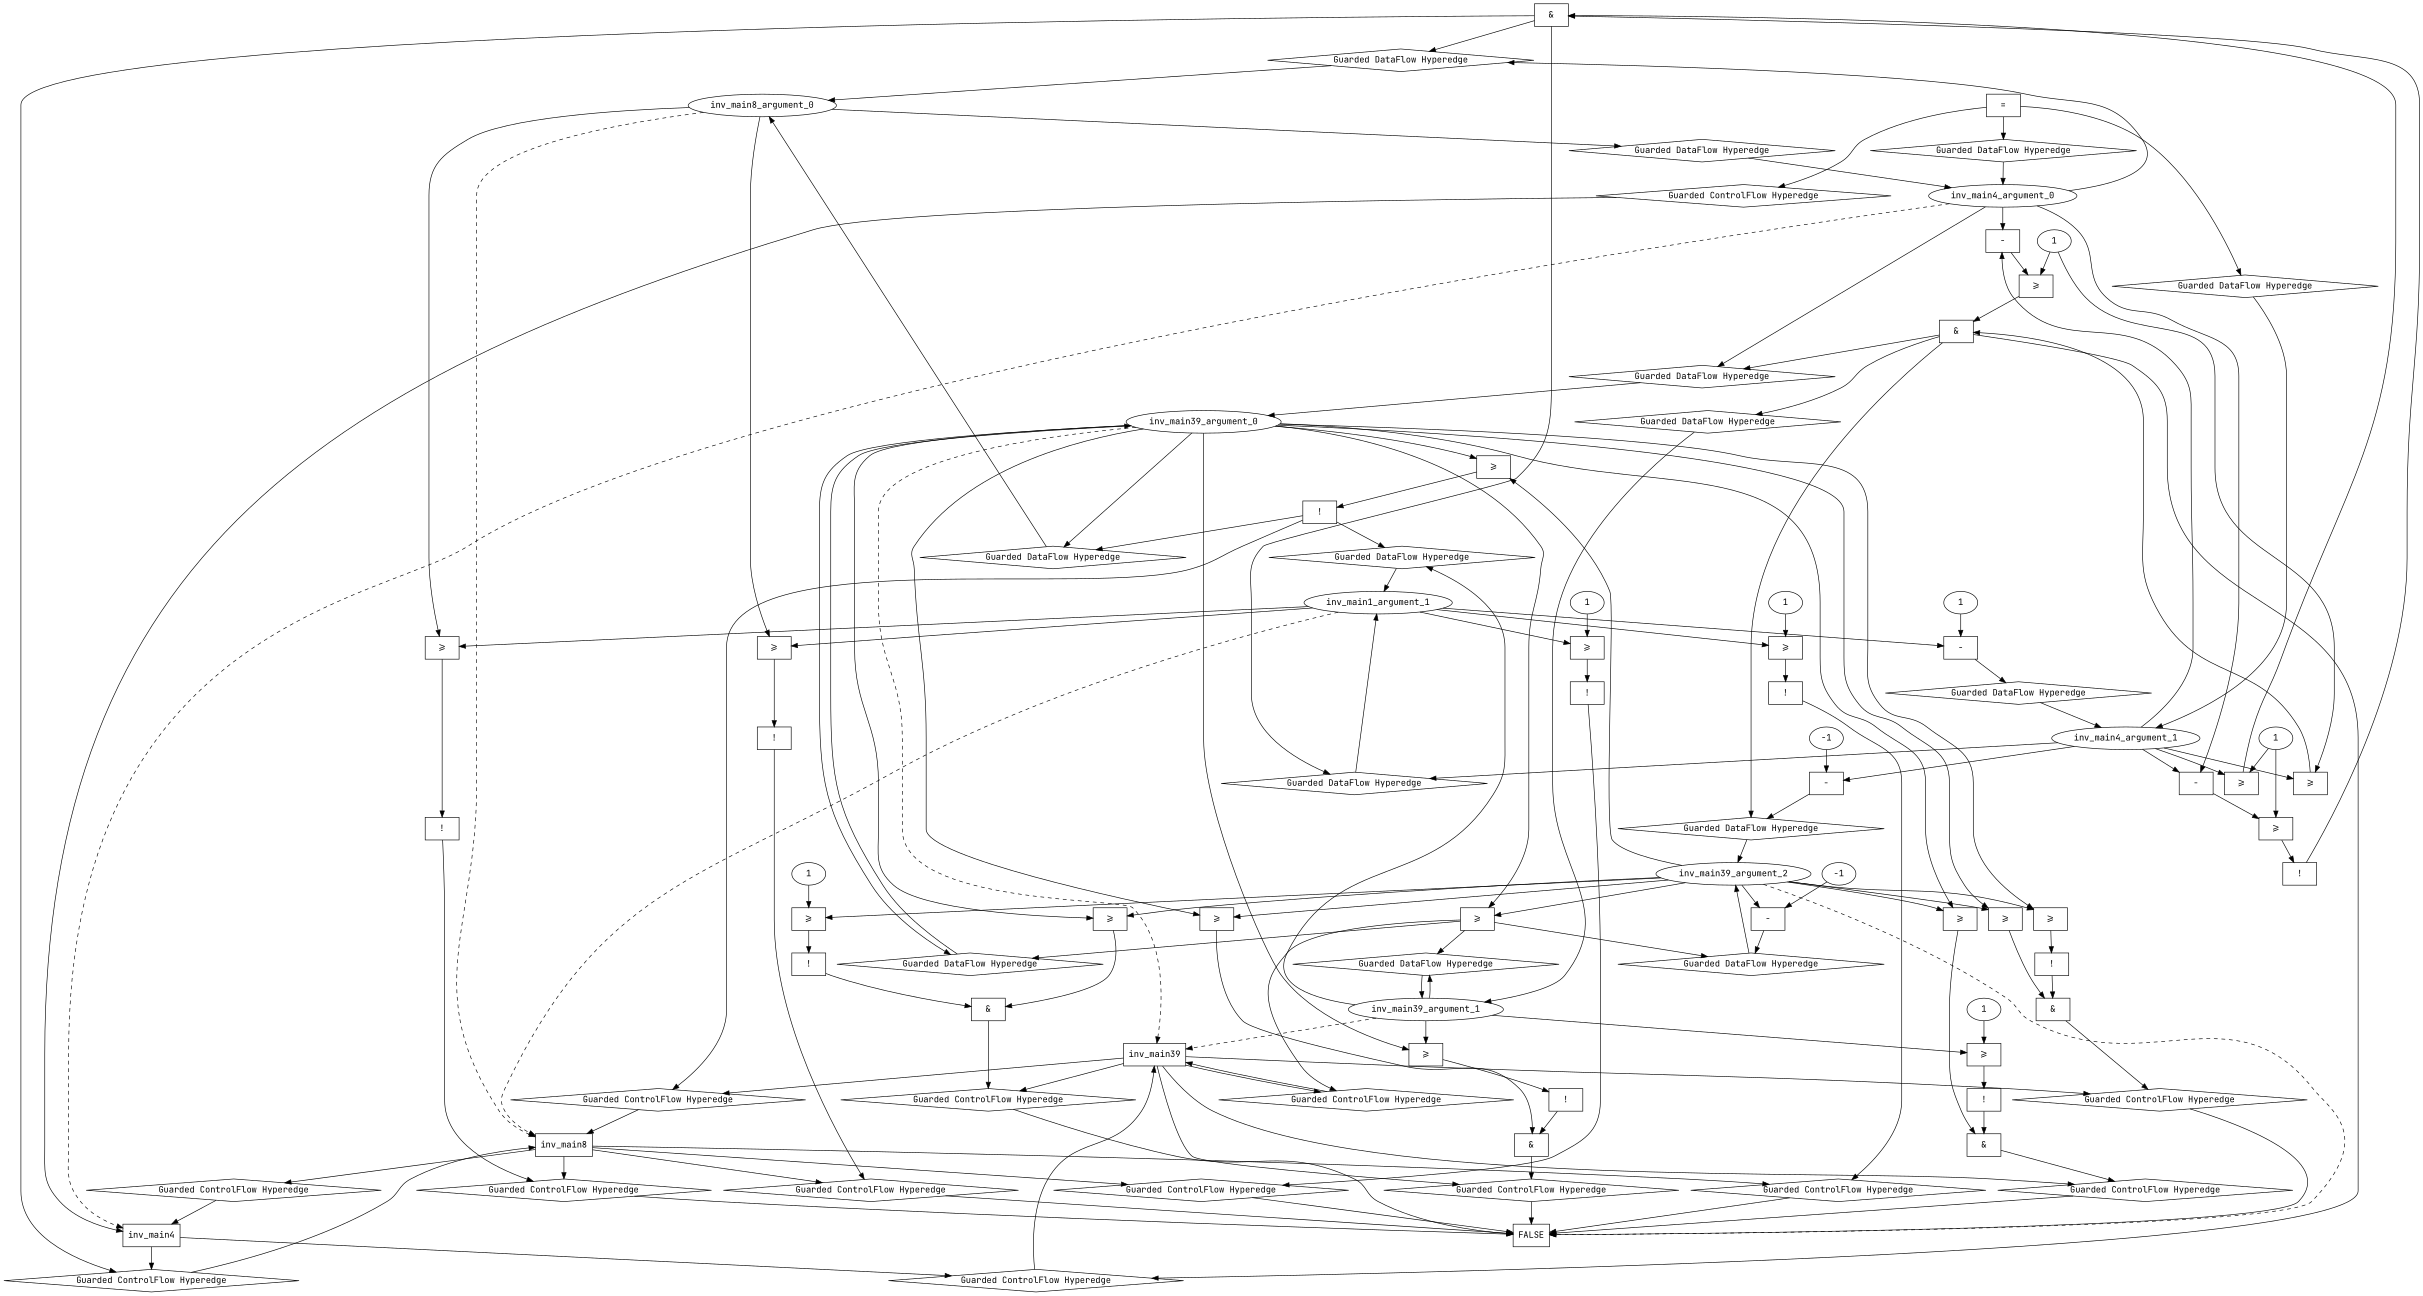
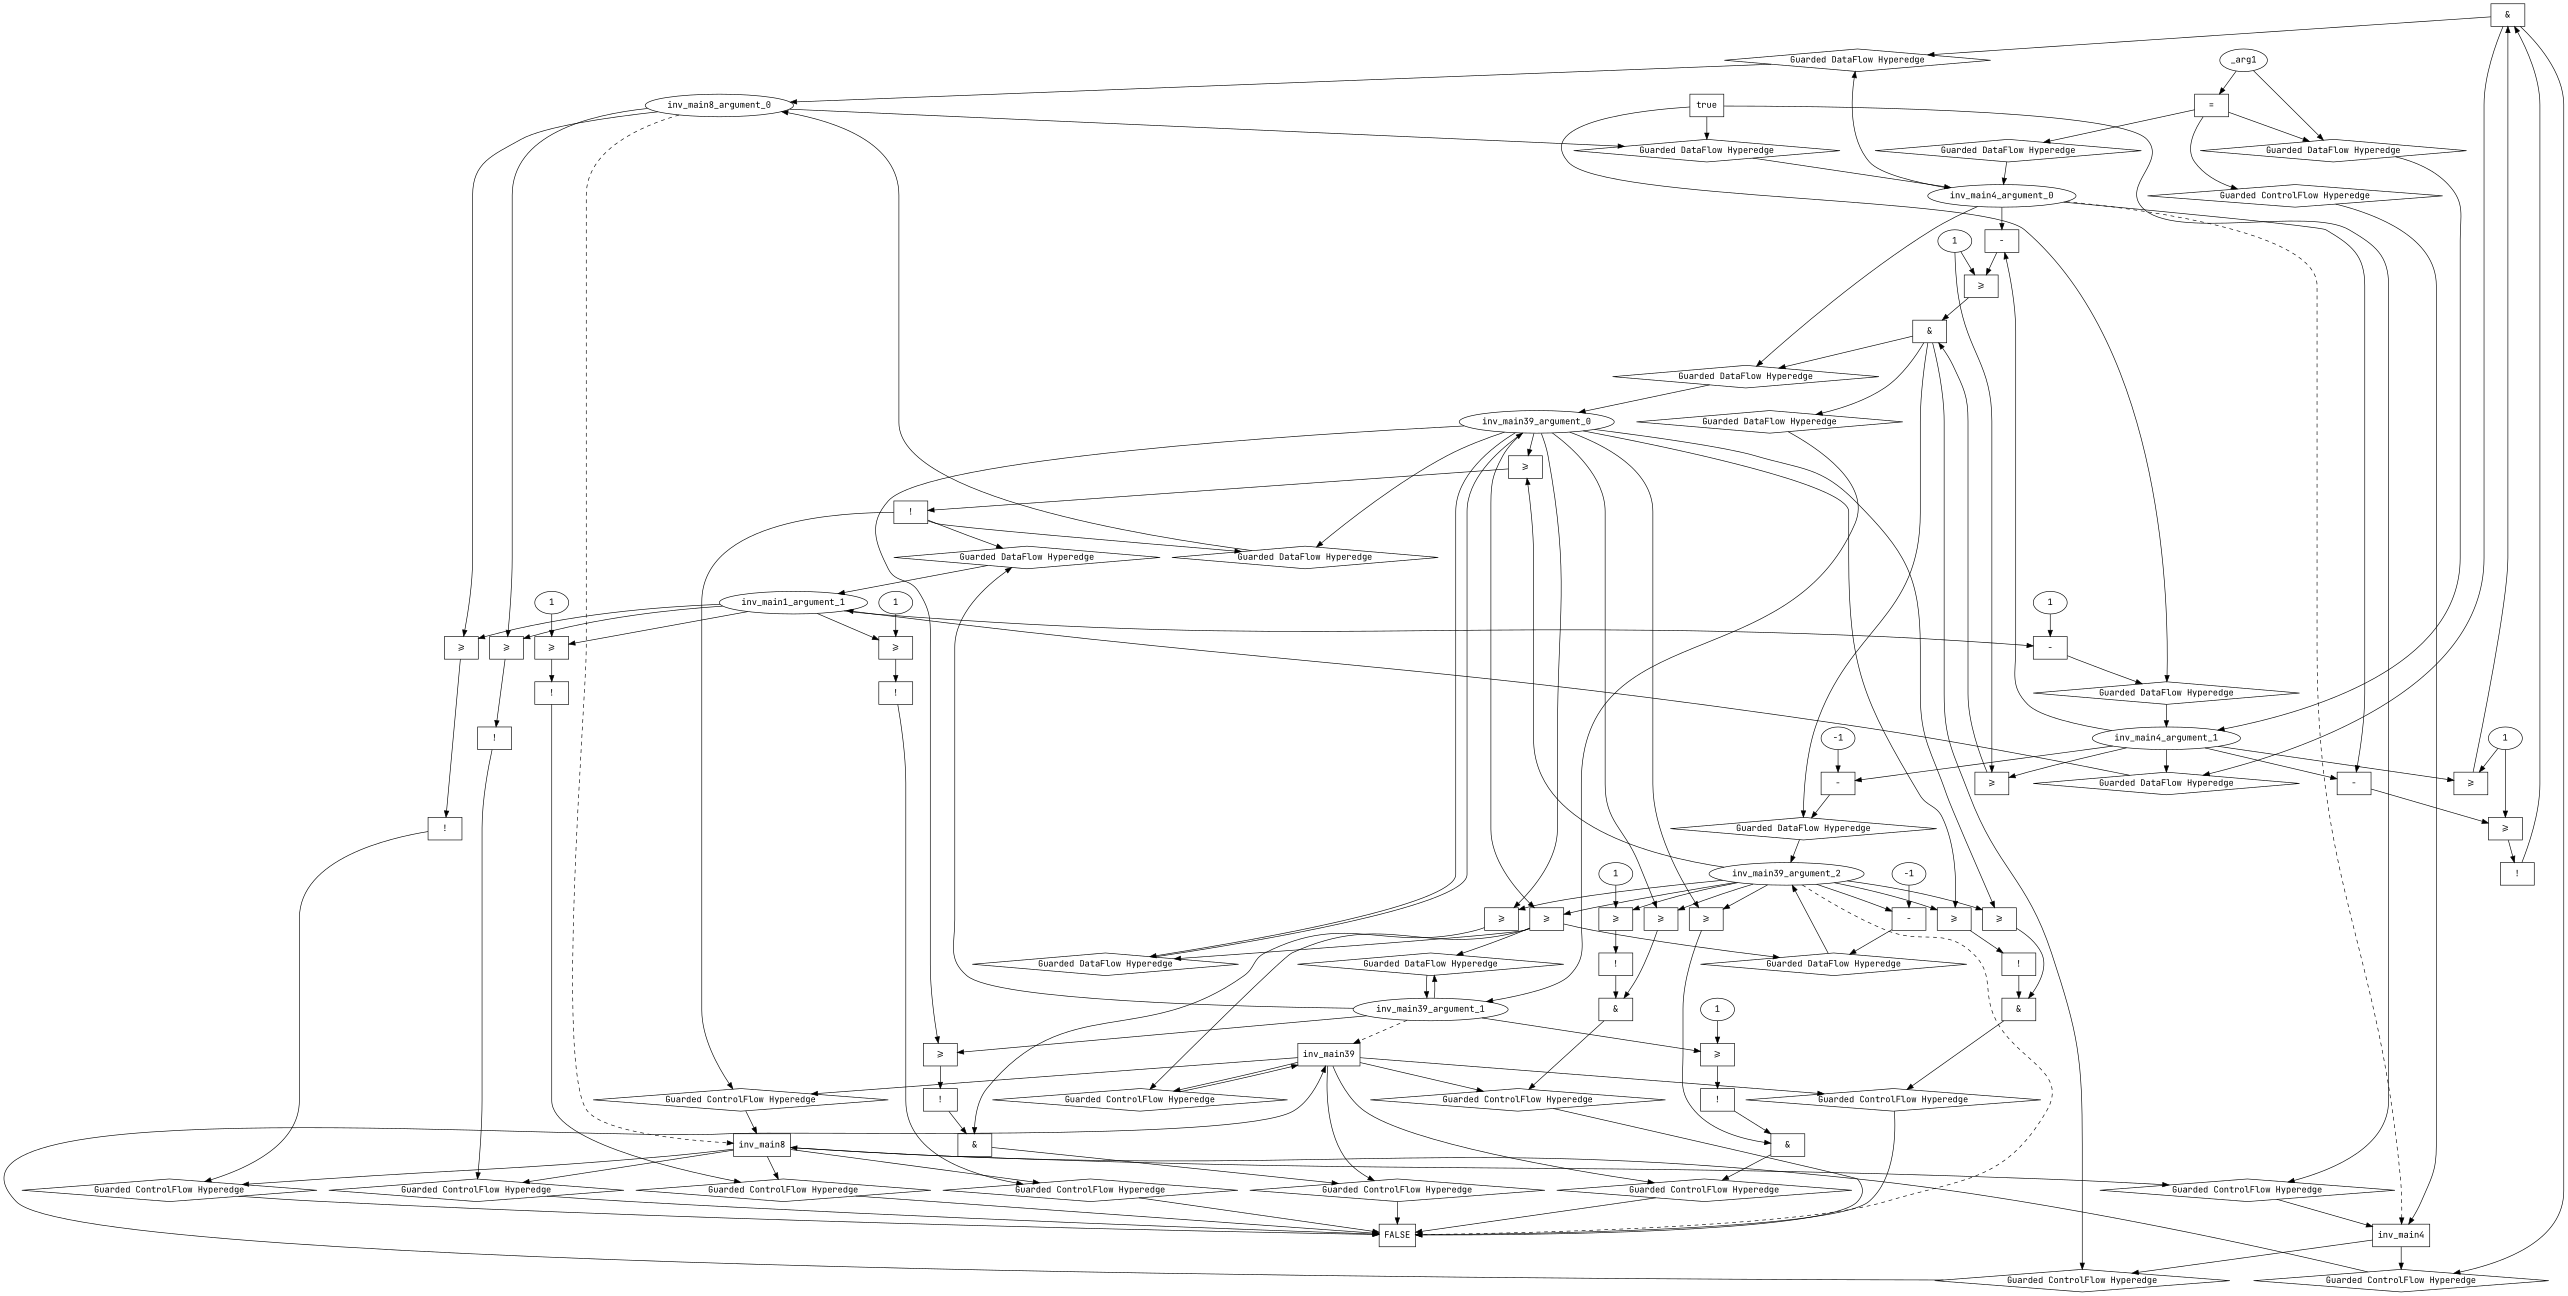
node "_arg1": added
node "true": added
edge "inv_main39_argument_0" -> "inv_main39": removed
edge "inv_main1_argument_1" -> "inv_main8": removed
